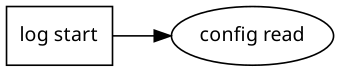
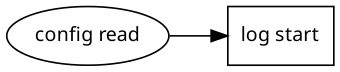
edge "log start" -> "config read": reversed
